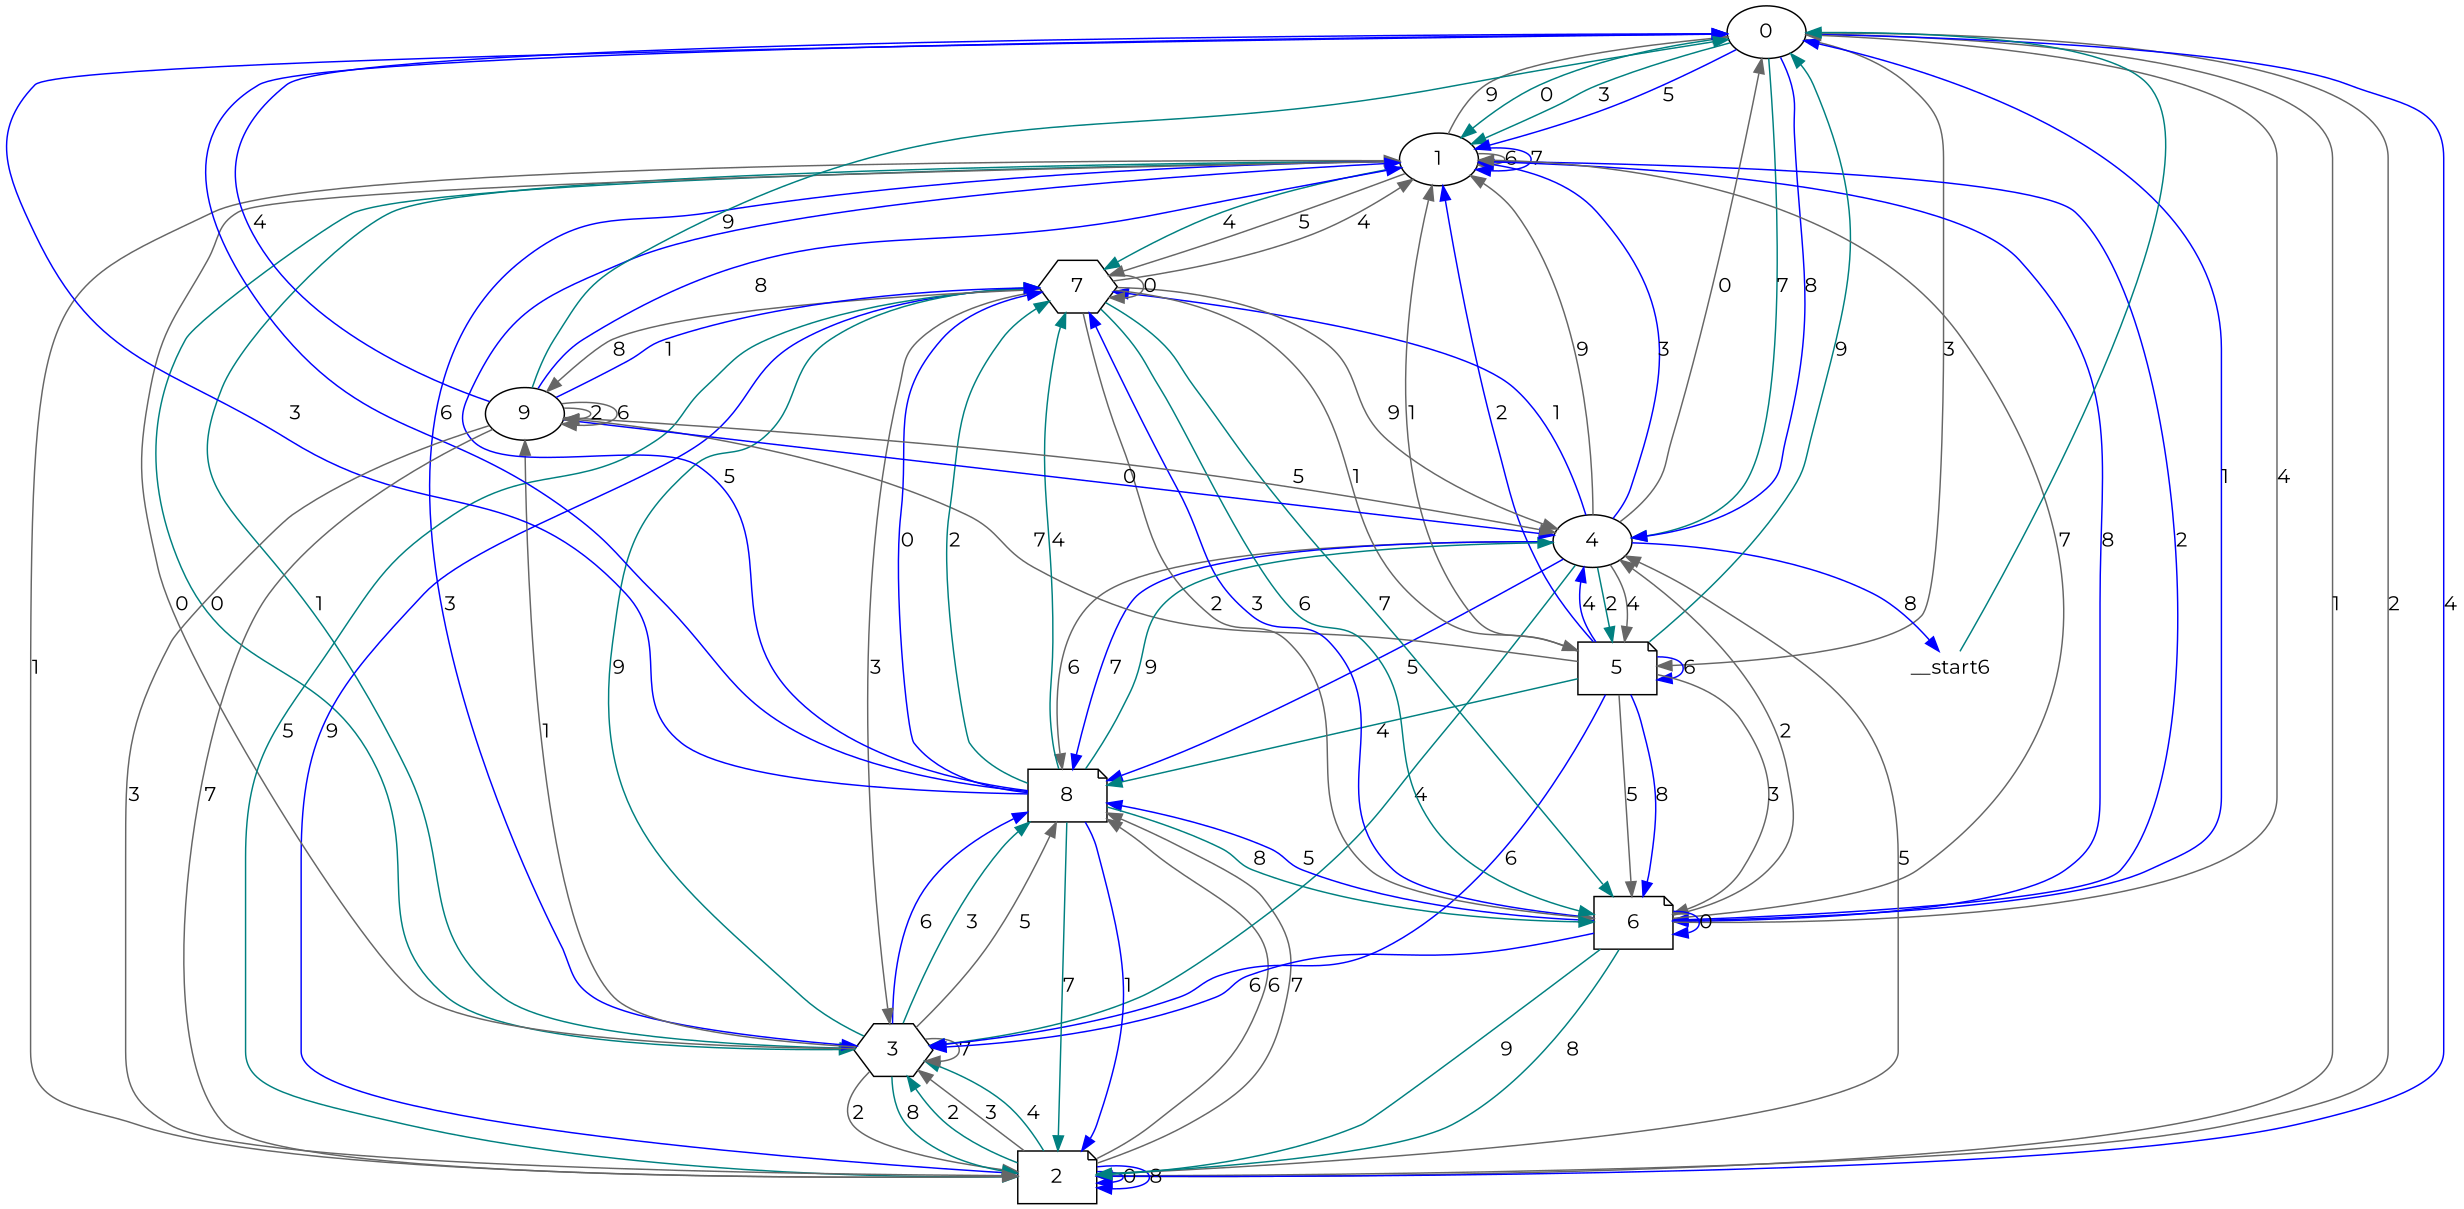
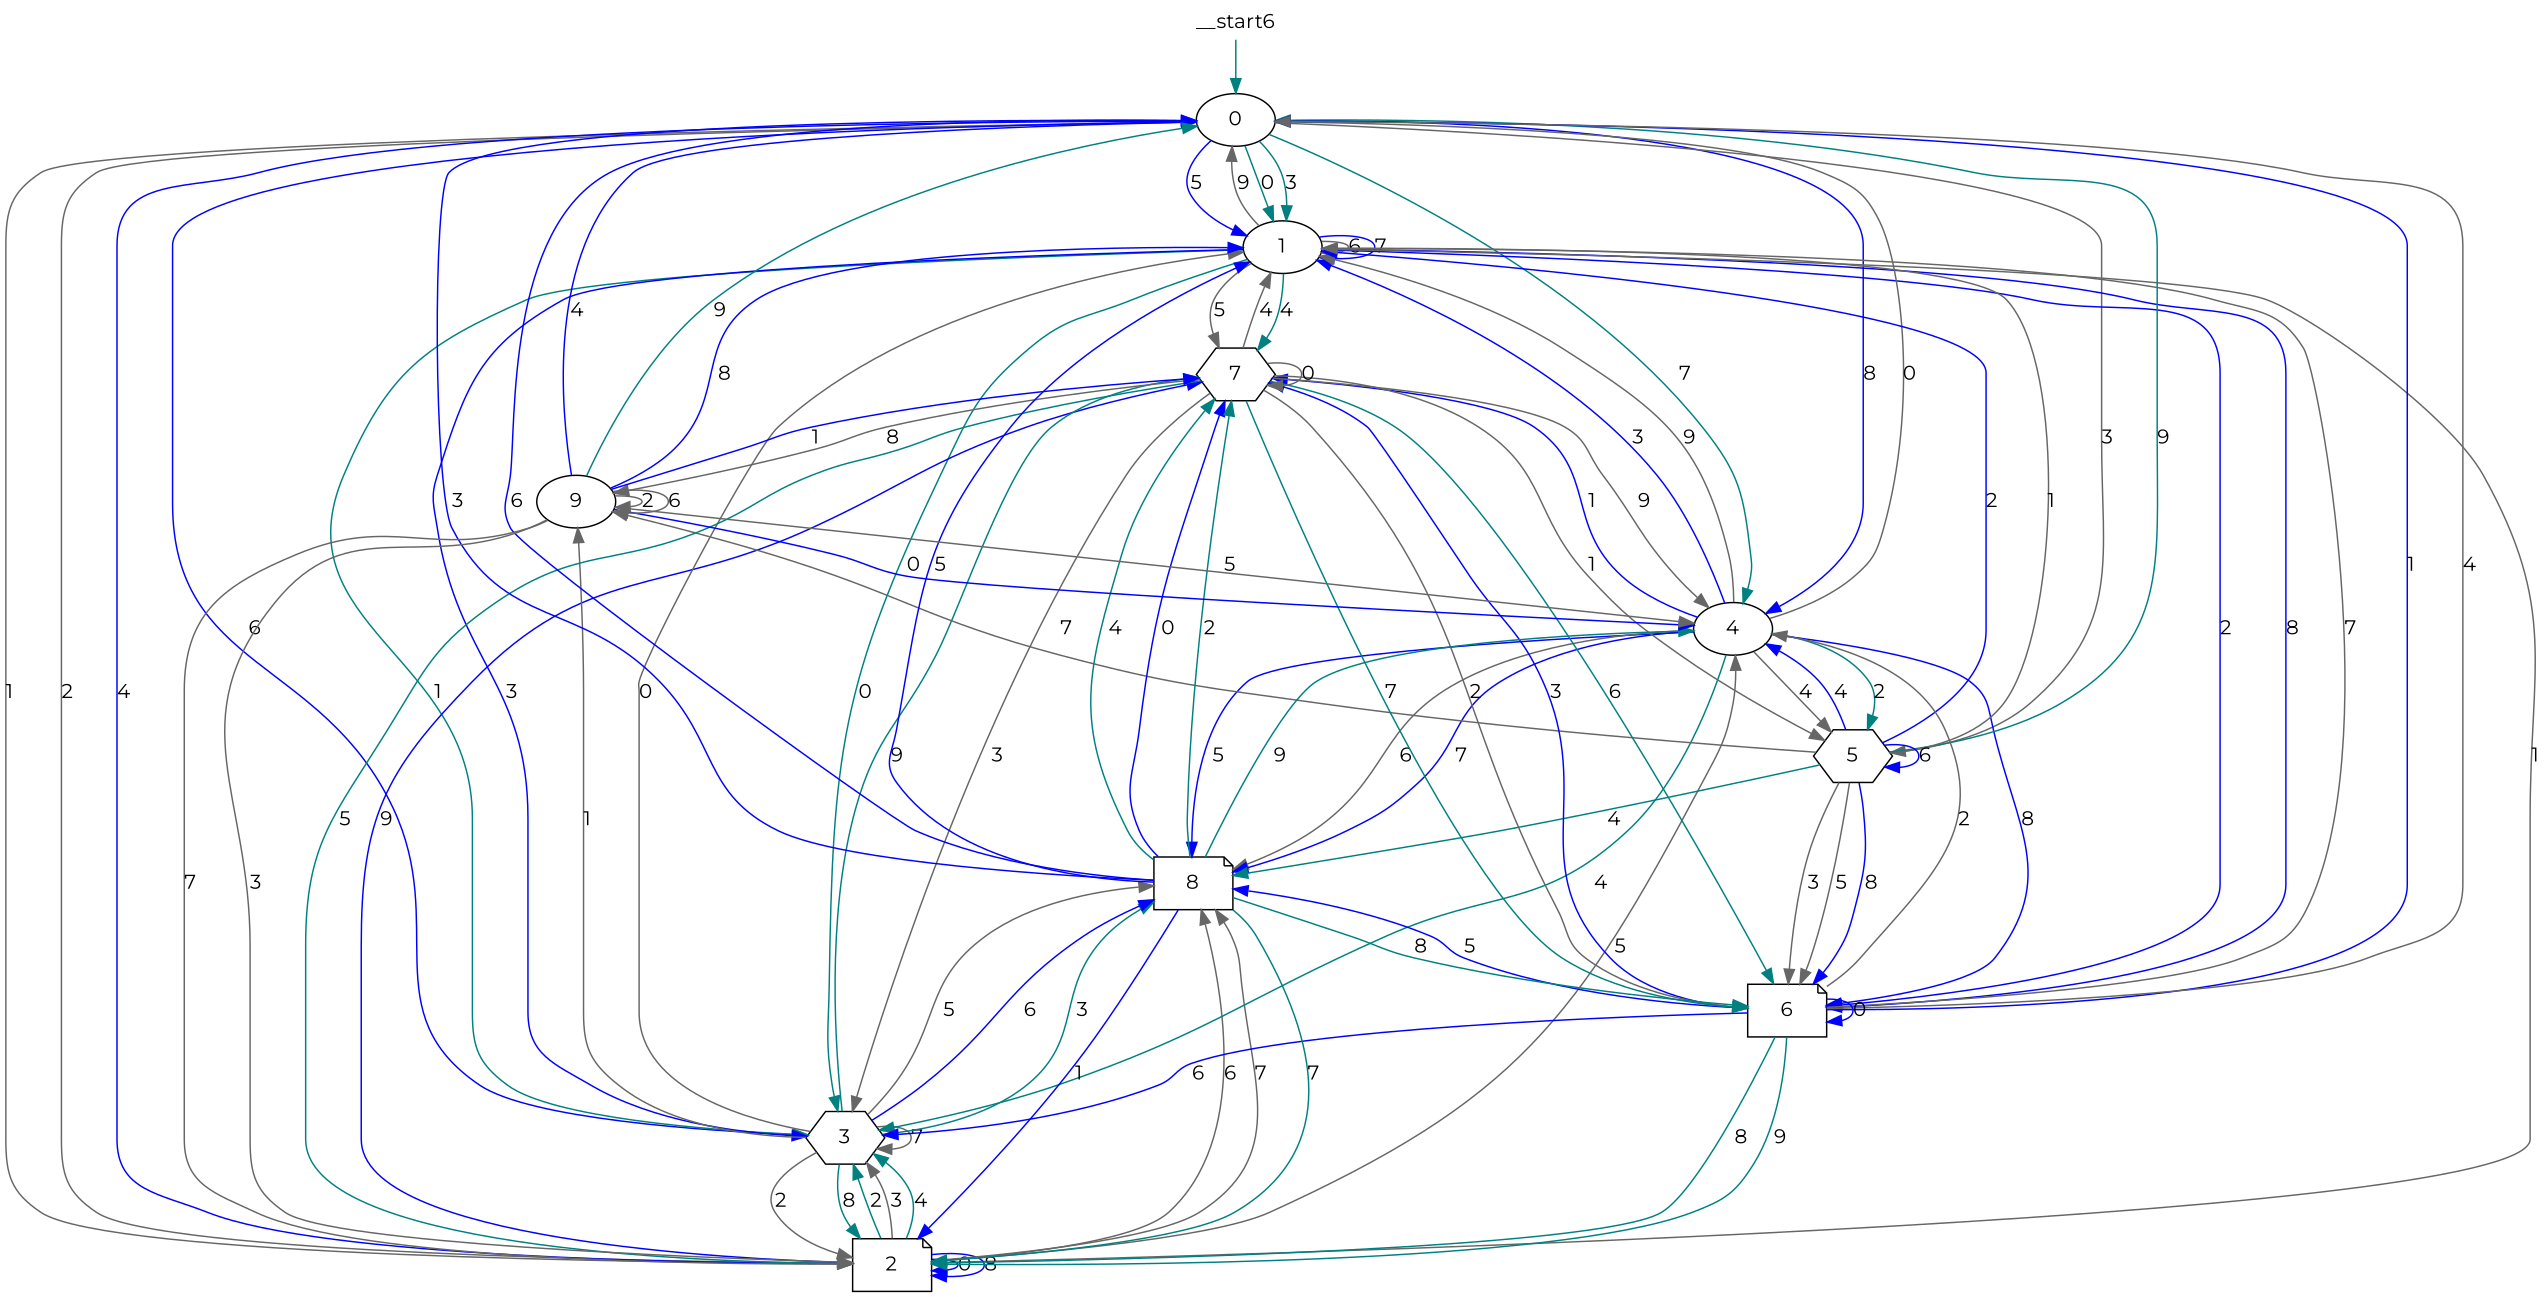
edge "4" -> "__start6": now "4" -> "6"
node "5": shape note -> hexagon
edge "5" -> "3": now "0" -> "3"
